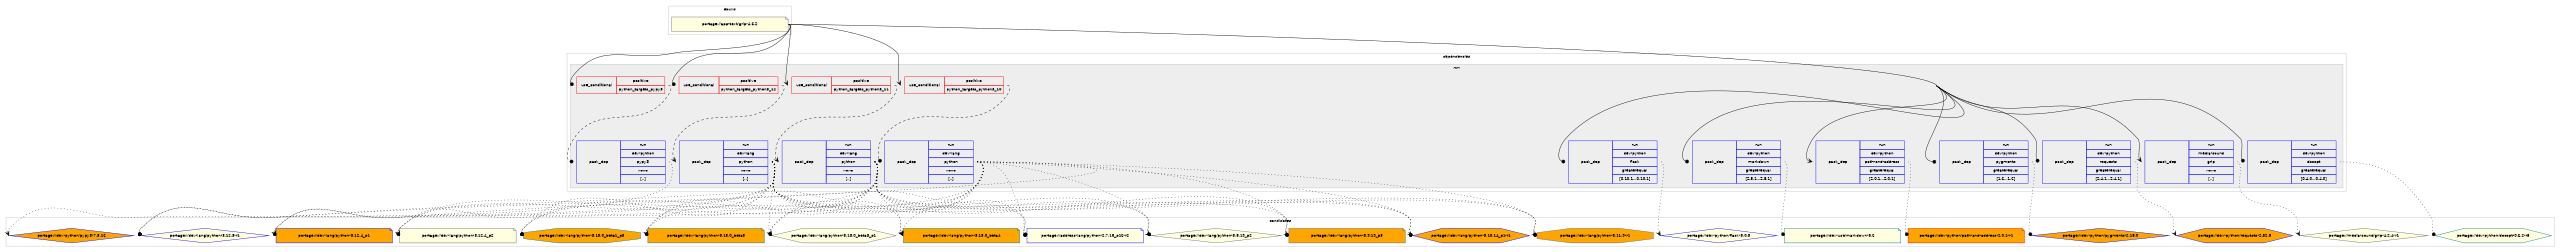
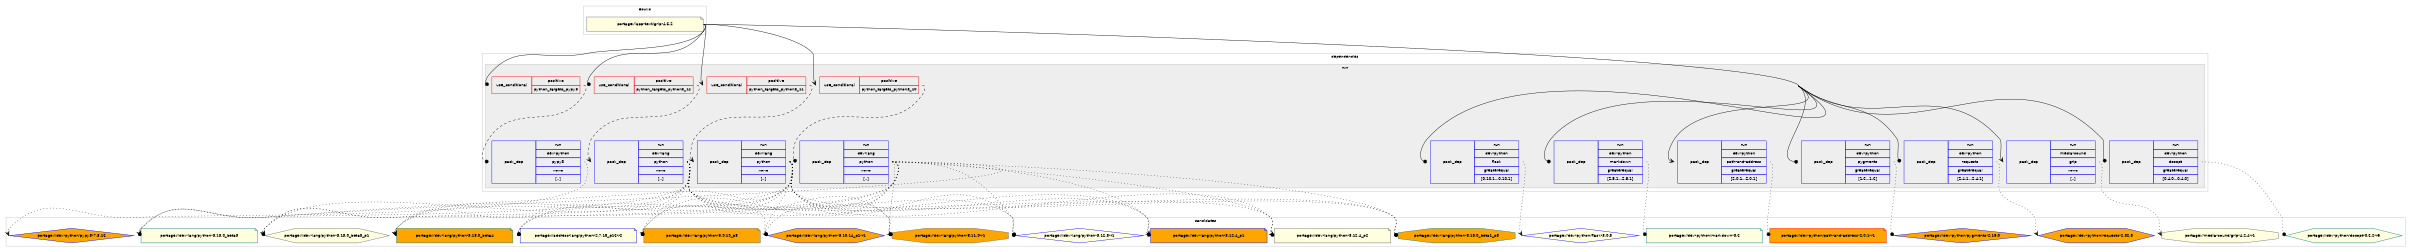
node "portage://dev-lang/python-3.13.0_beta3": fillcolor orange -> lightyellow
node "portage://dev-lang/python-3.8.19_p2": removed
node "portage://dev-use/markdown-3.6": label "portage://dev-use/markdown-3.6" -> "portage://dev-python/markdown-3.6"
node "portage://media-sound/grip-4.2.4-r1": shape diamond -> octagon
